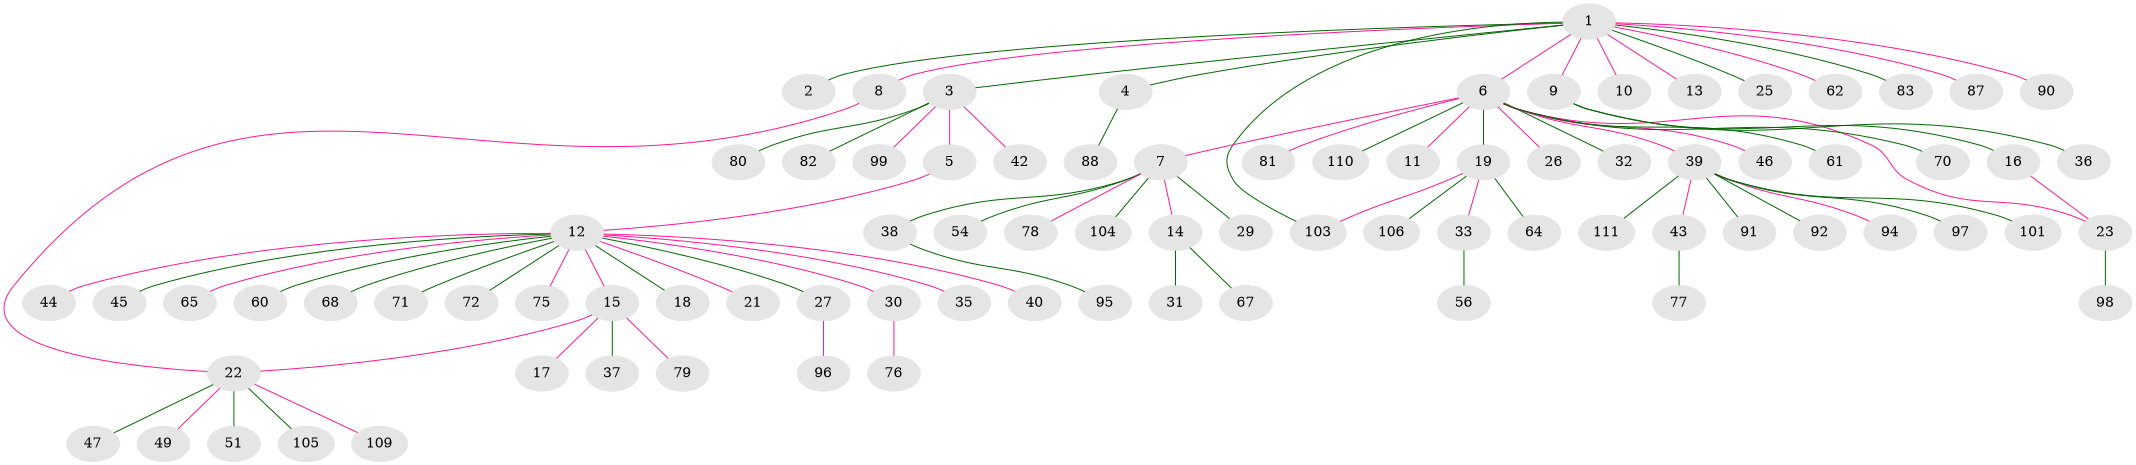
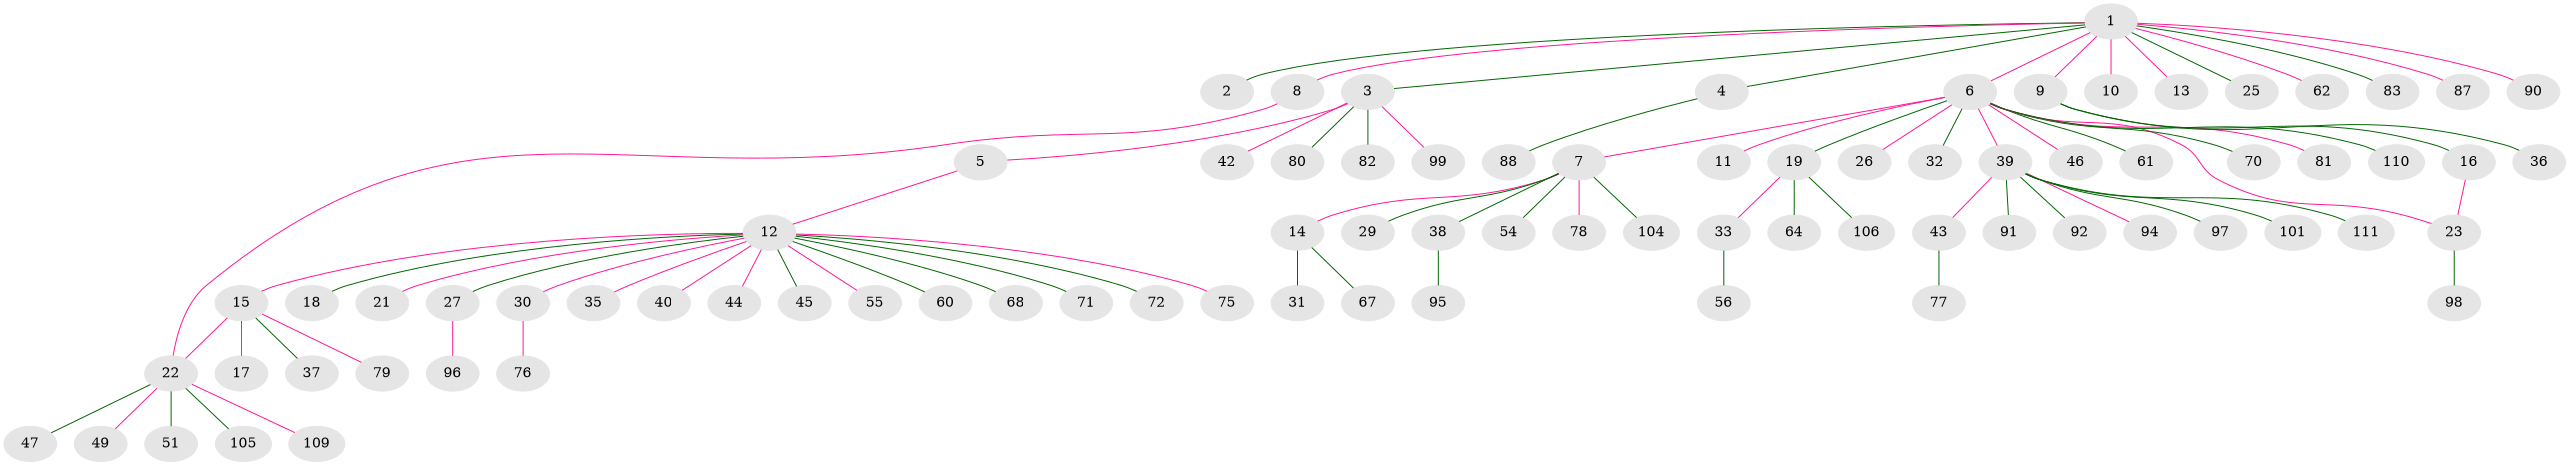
node "103": removed
node "65": label "65" -> "55"
